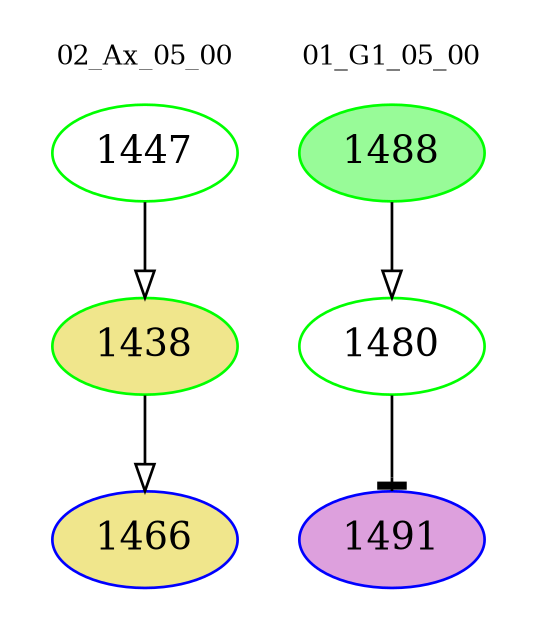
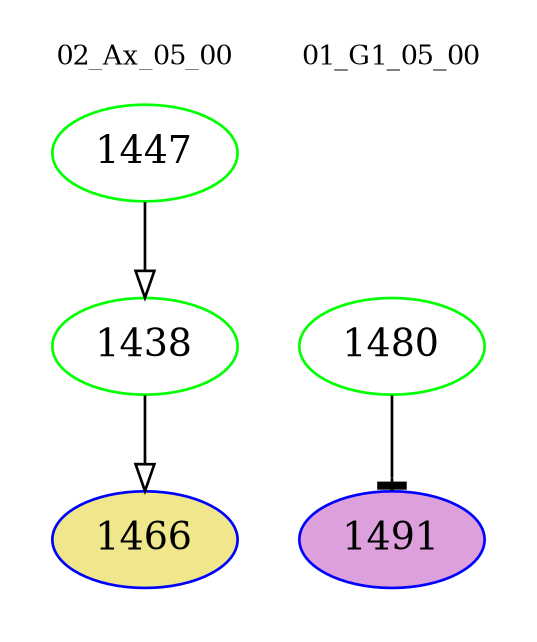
node "1488": removed
node "1438": fillcolor khaki -> white
